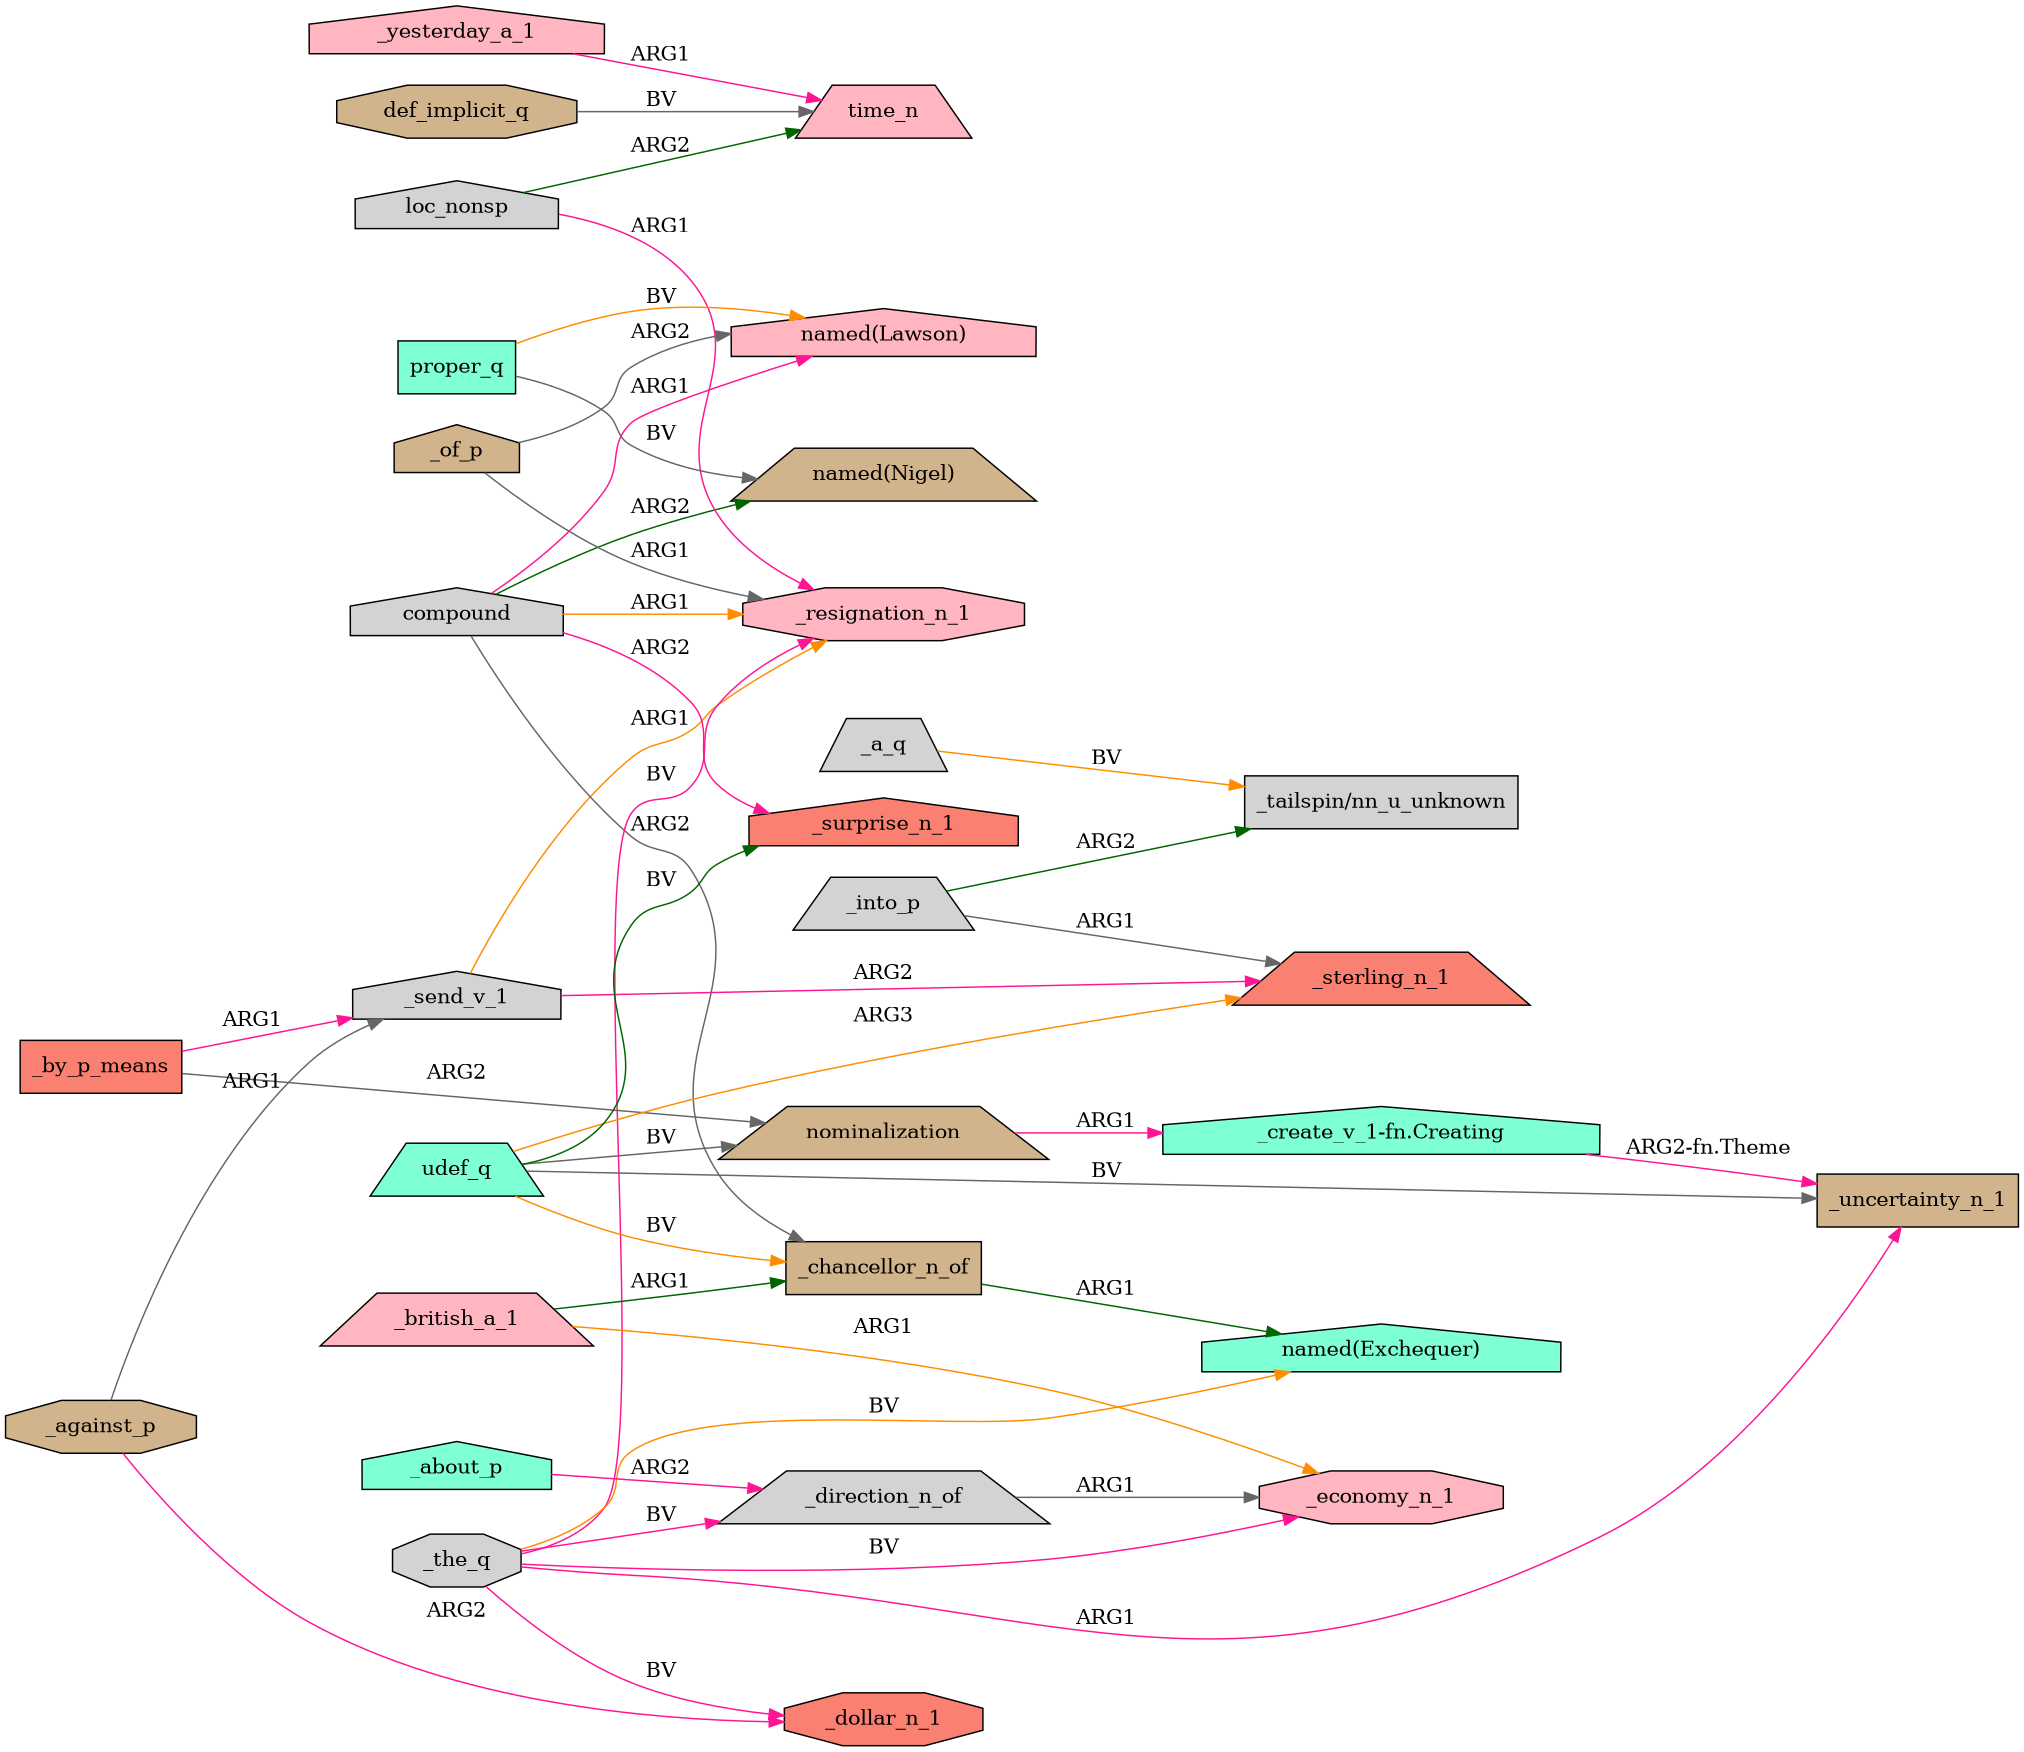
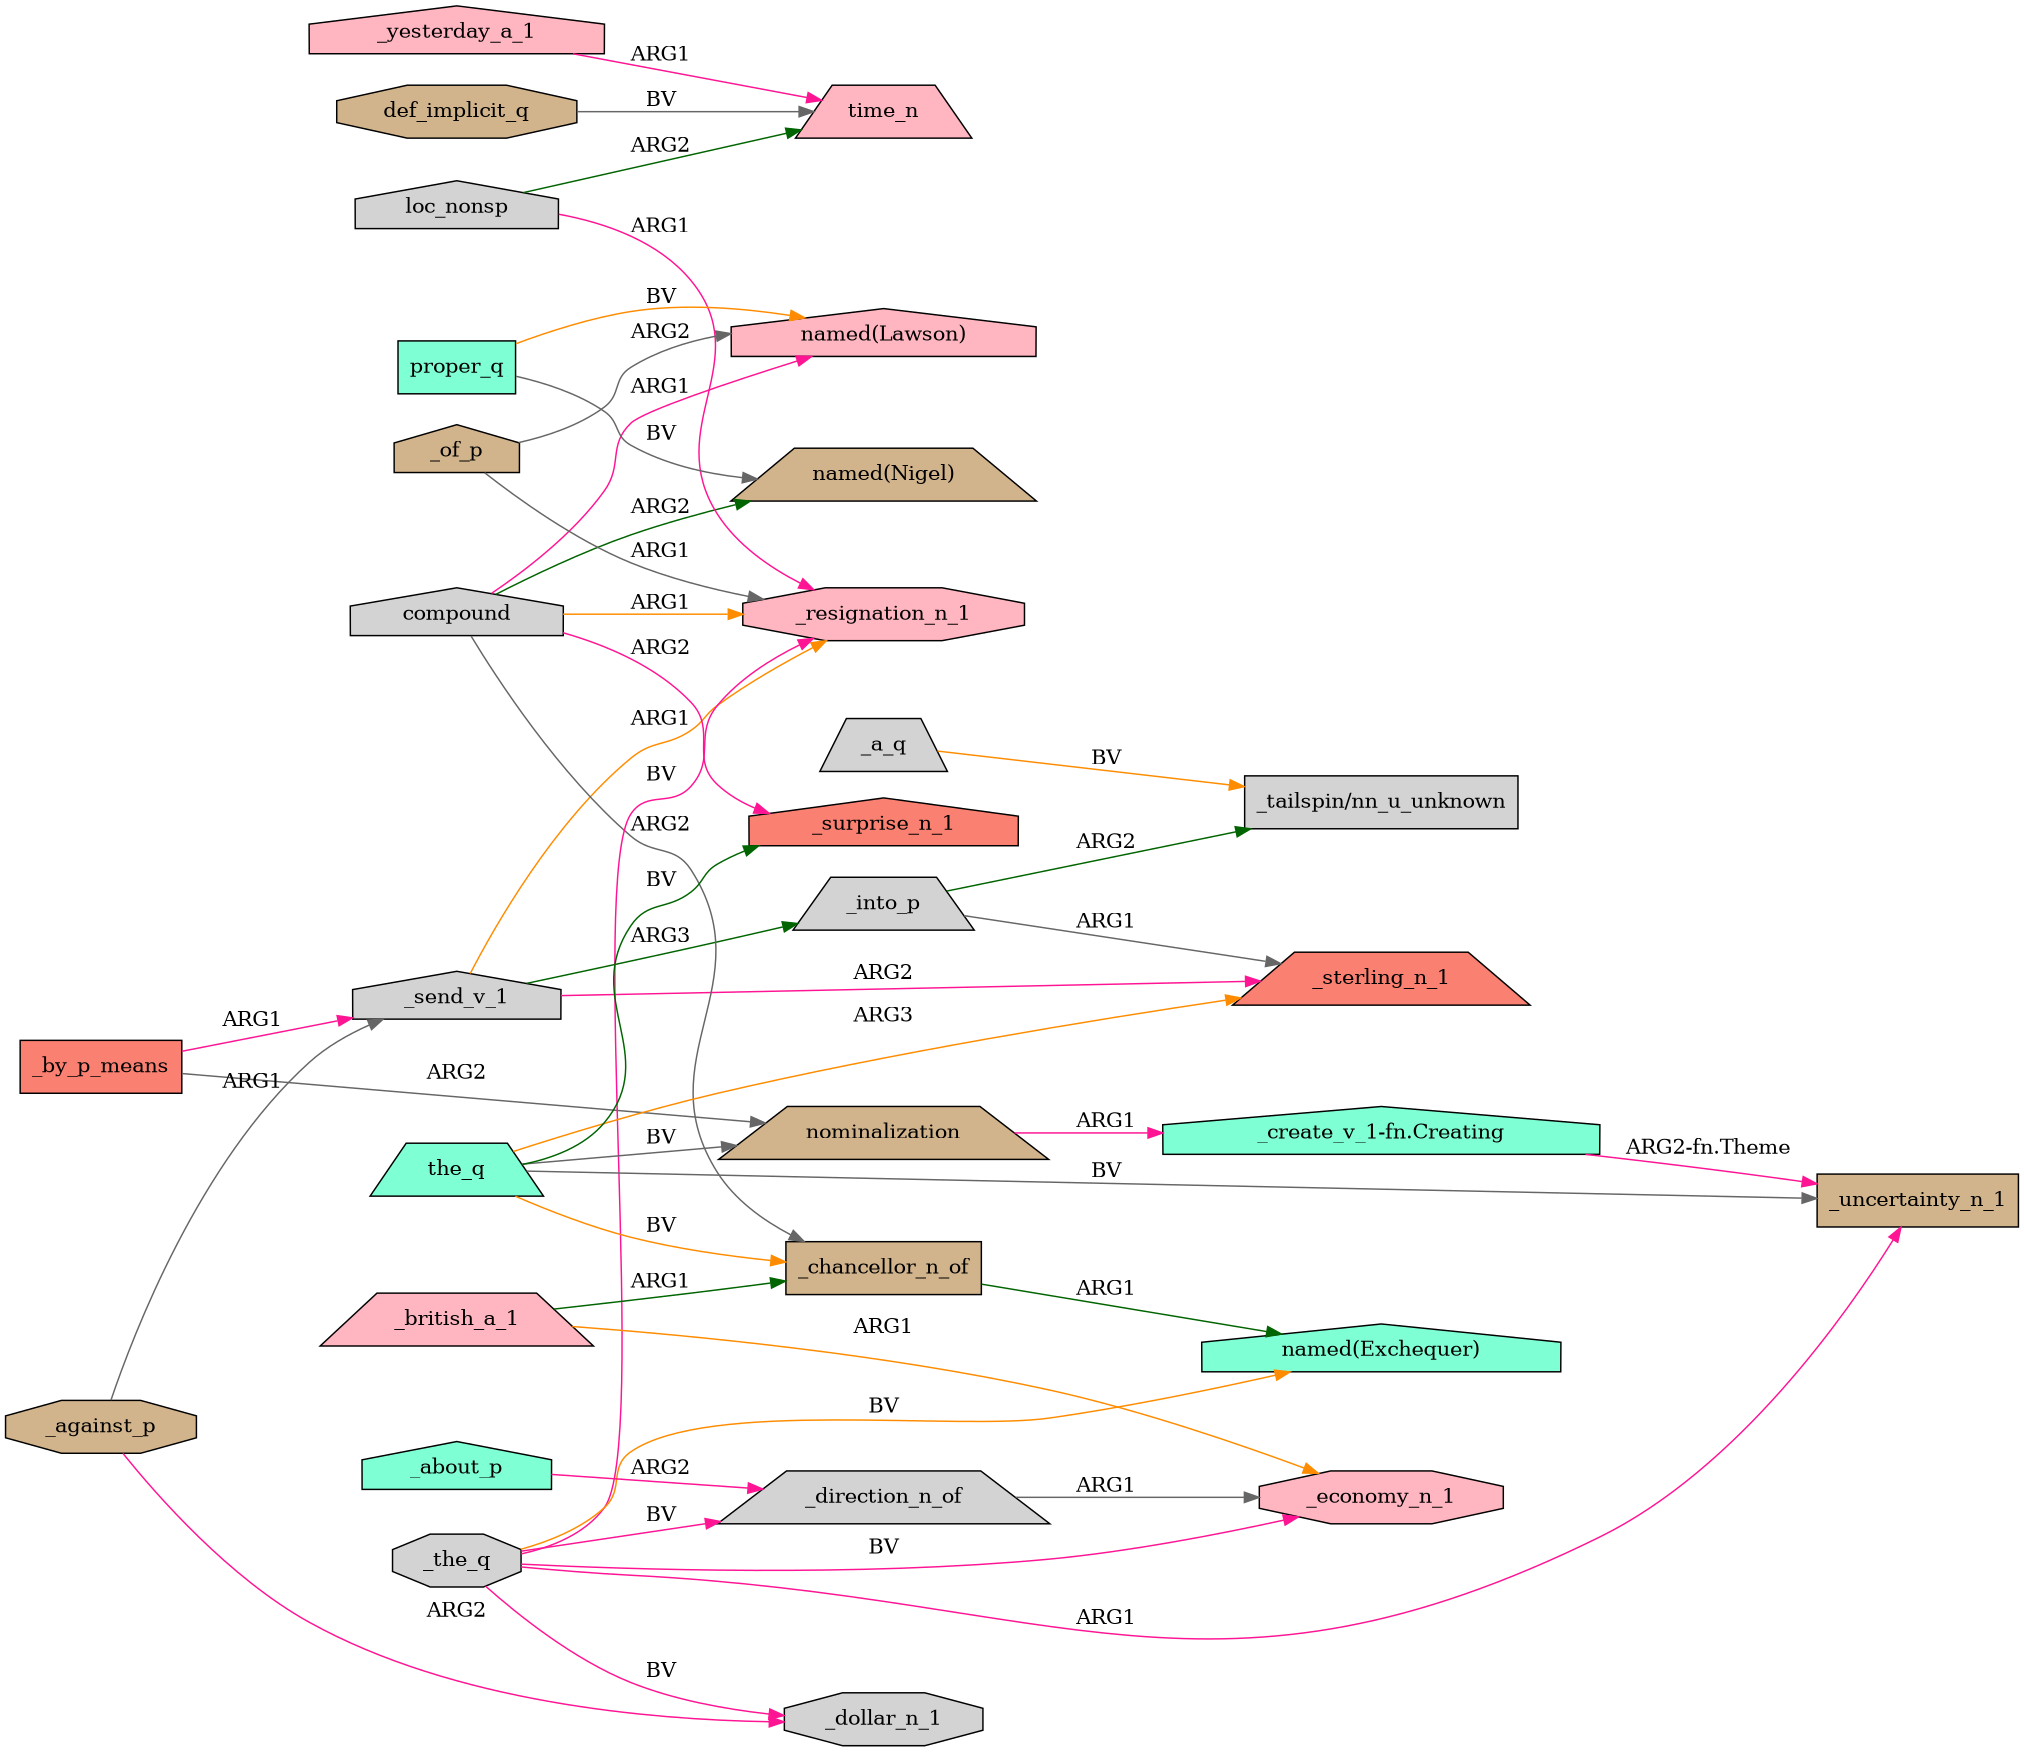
edge "_send_v_1" -> "_into_p": added, label "ARG3"
node "udef_q": label "udef_q" -> "the_q"
node "_dollar_n_1": fillcolor salmon -> lightgrey
